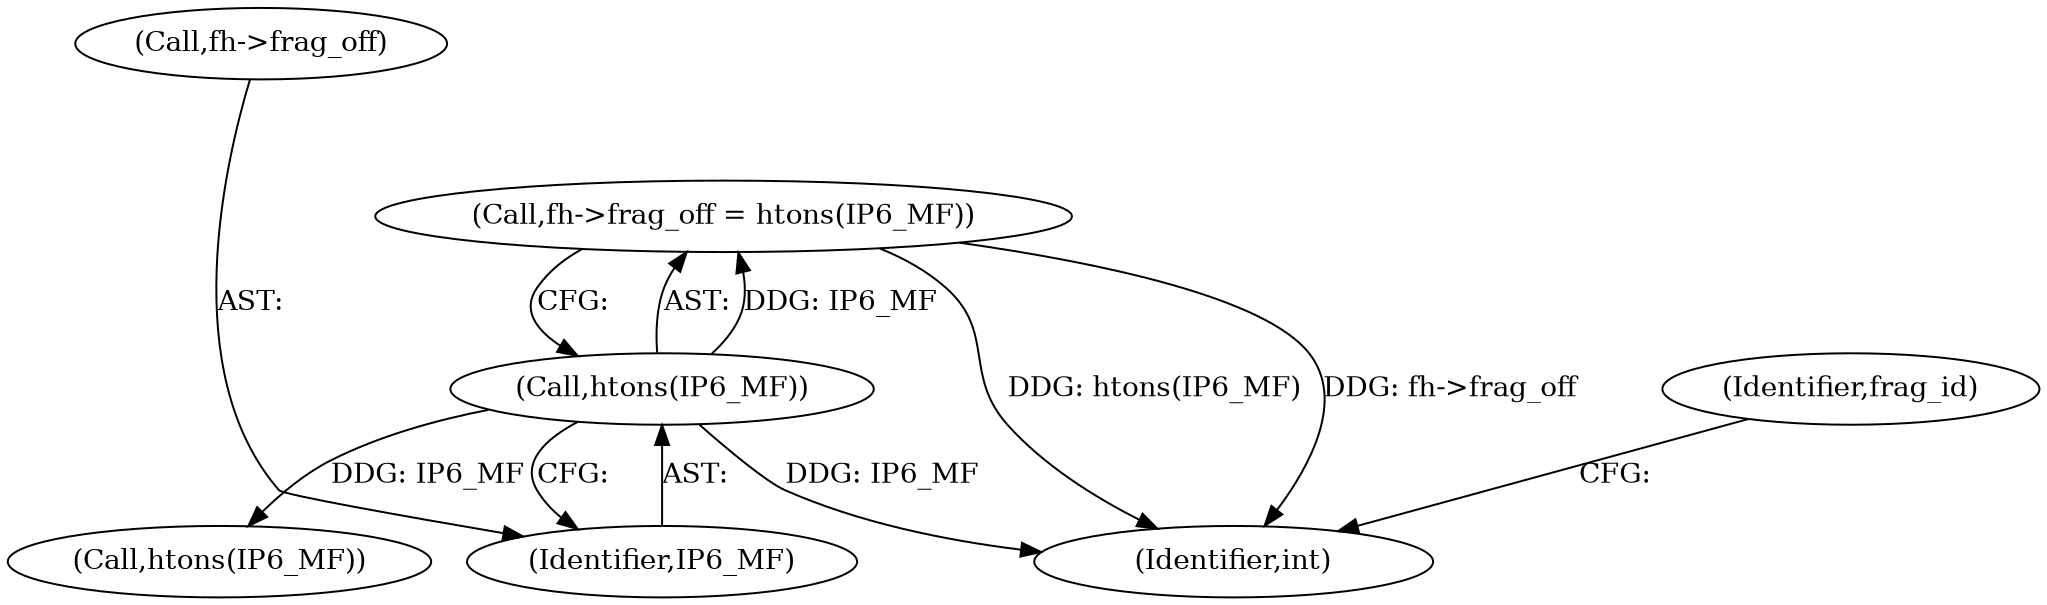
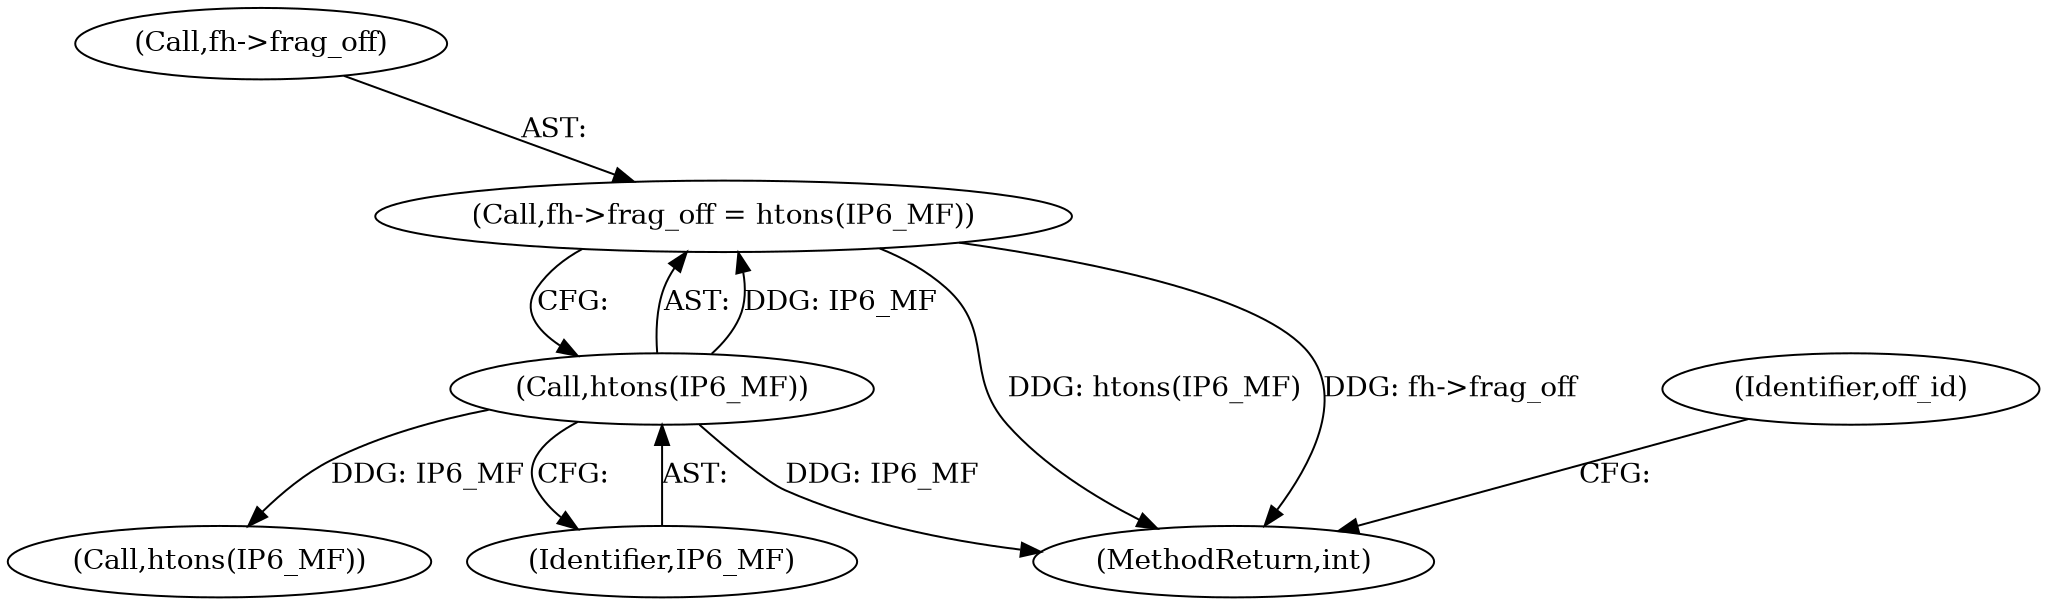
node "(Identifier,frag_id)": label "(Identifier,frag_id)" -> "(Identifier,off_id)"
edge "(Call,fh->frag_off)" -> "(Identifier,IP6_MF)": now "(Call,fh->frag_off)" -> "(Call,fh->frag_off = htons(IP6_MF))"
node "(Identifier,int)": label "(Identifier,int)" -> "(MethodReturn,int)"
